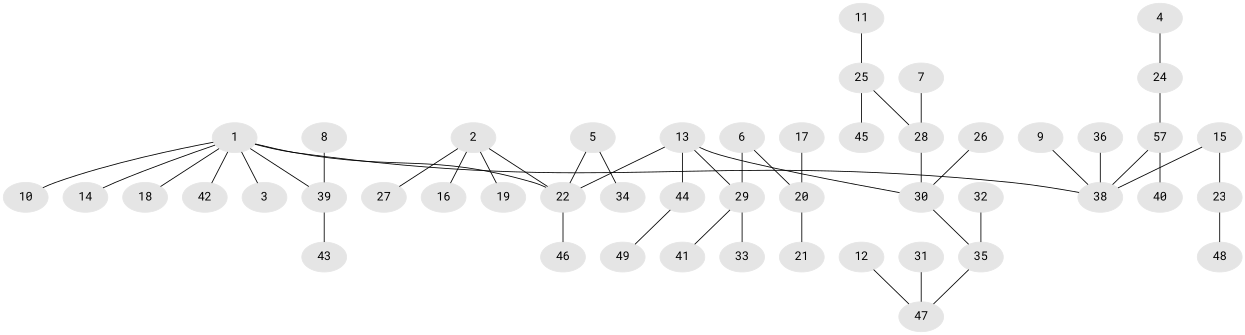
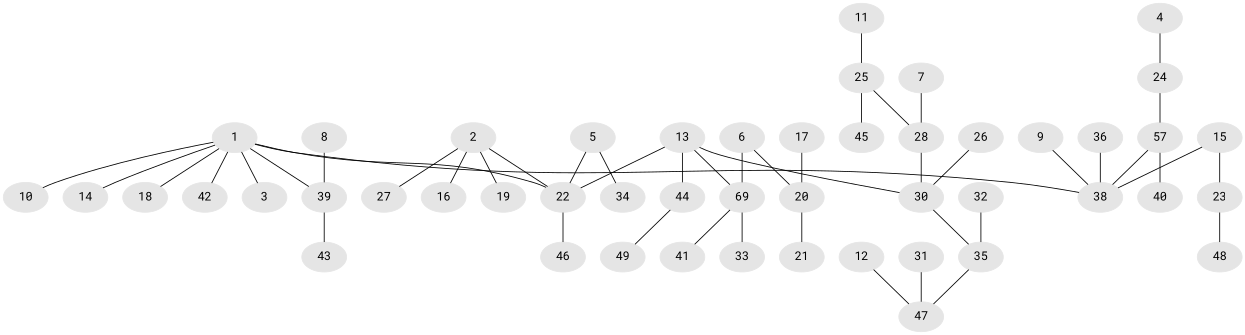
node "29": label "29" -> "69"
